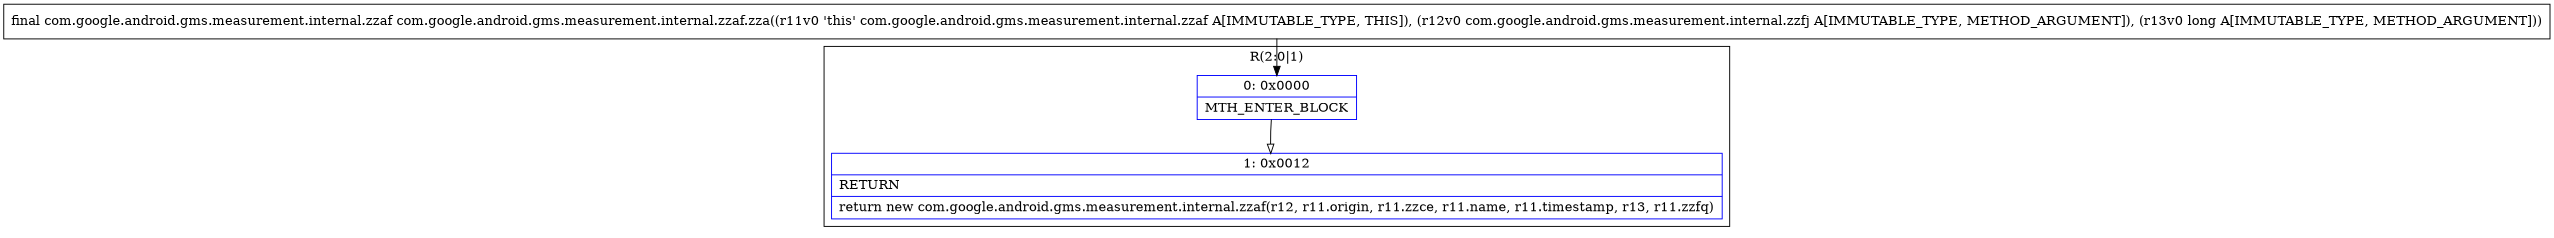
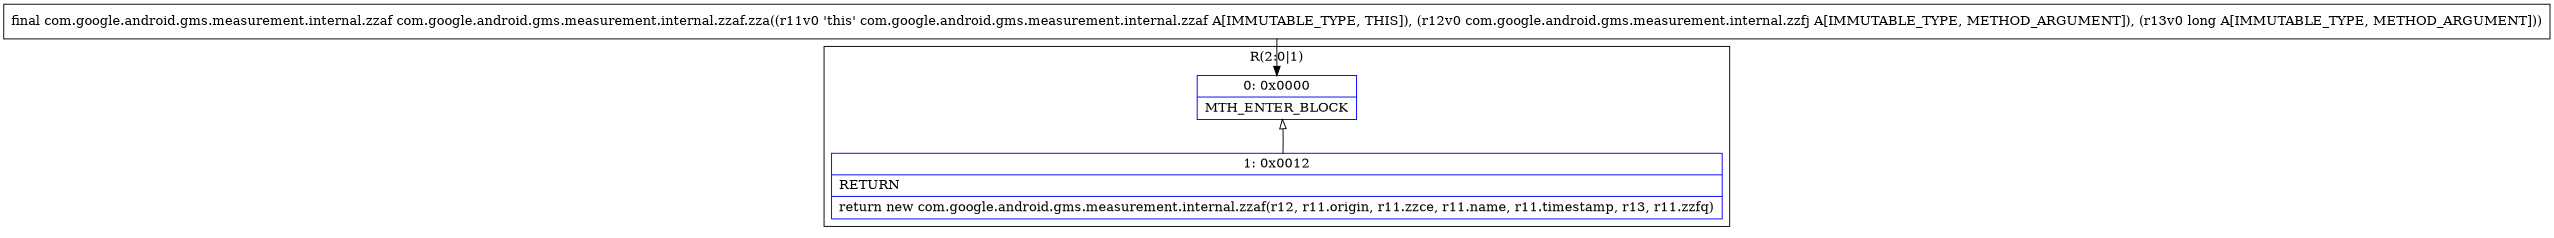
edge "0: 0x0000" -> "1: 0x0012": reversed
